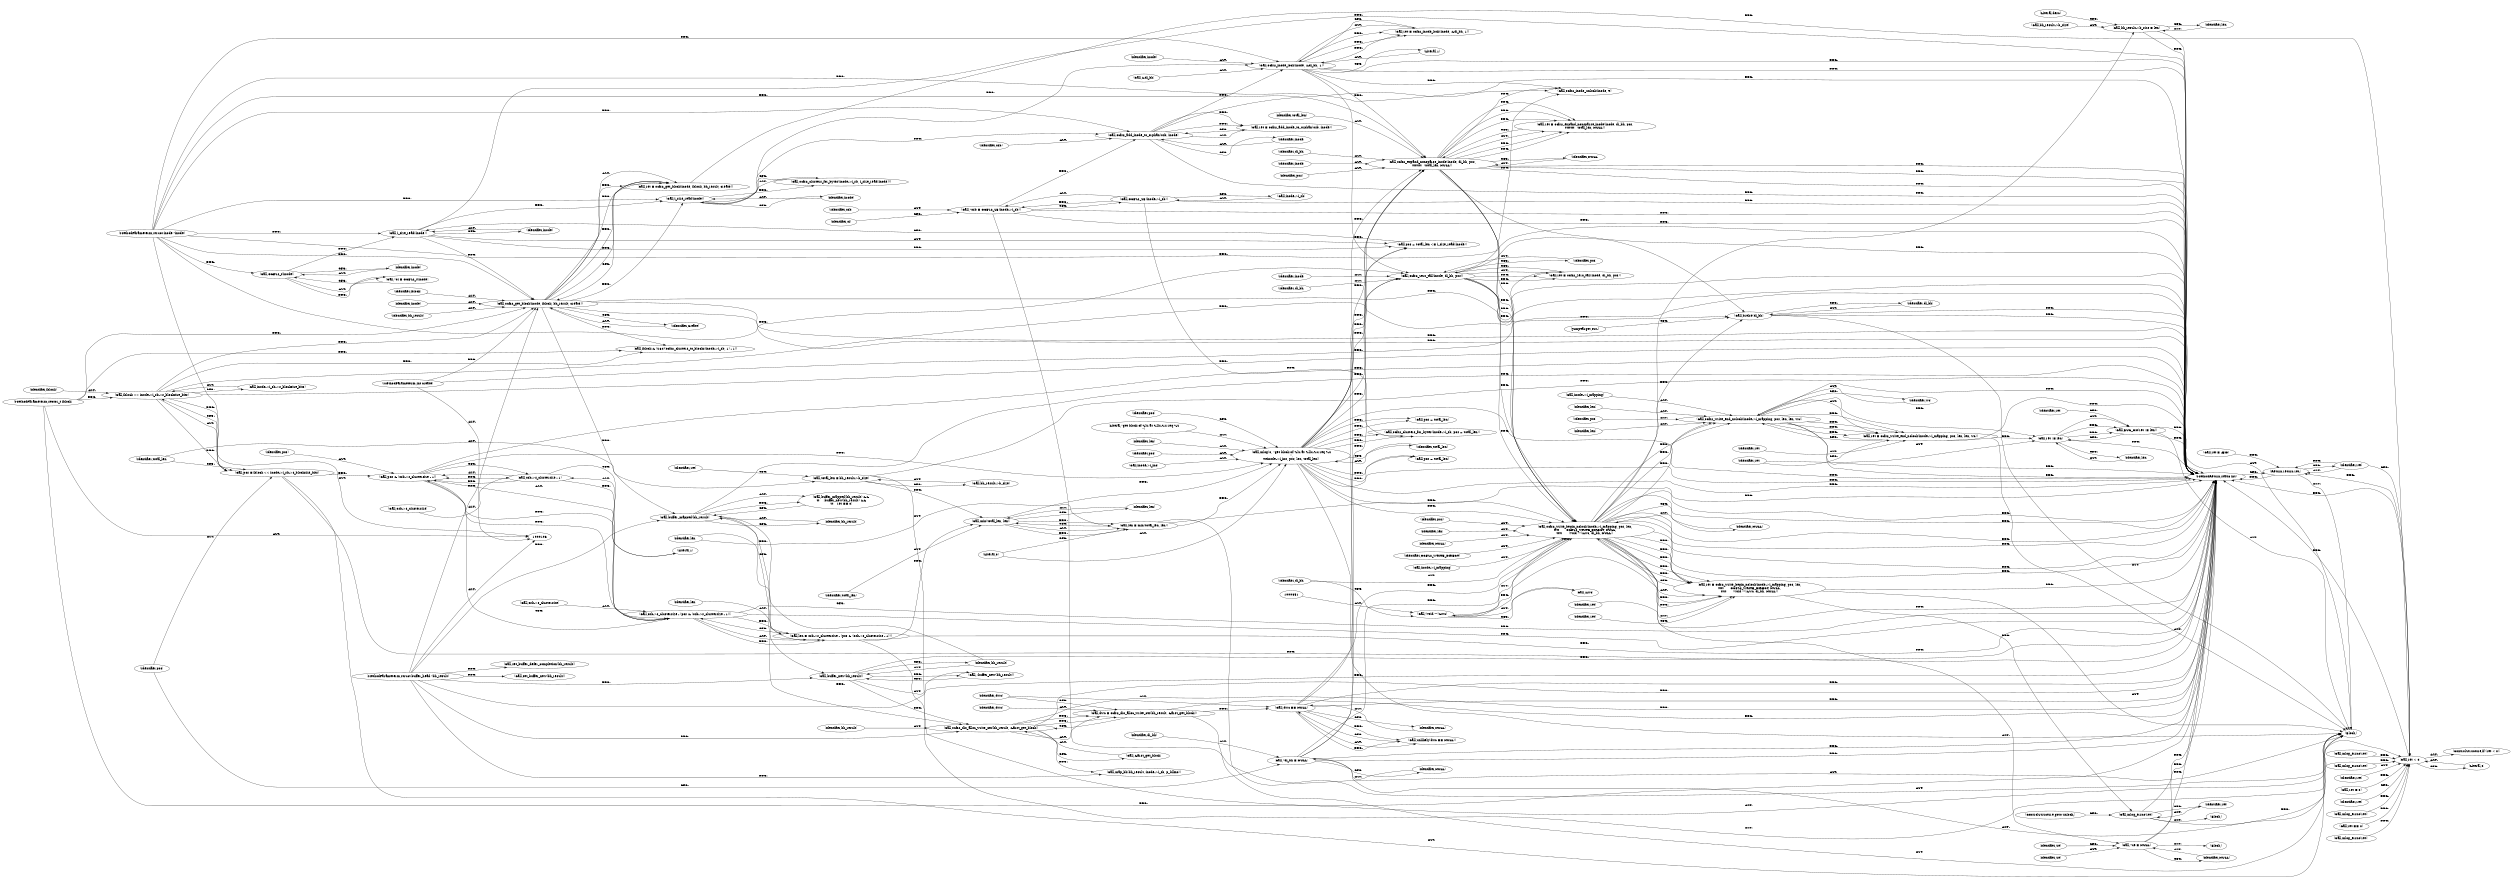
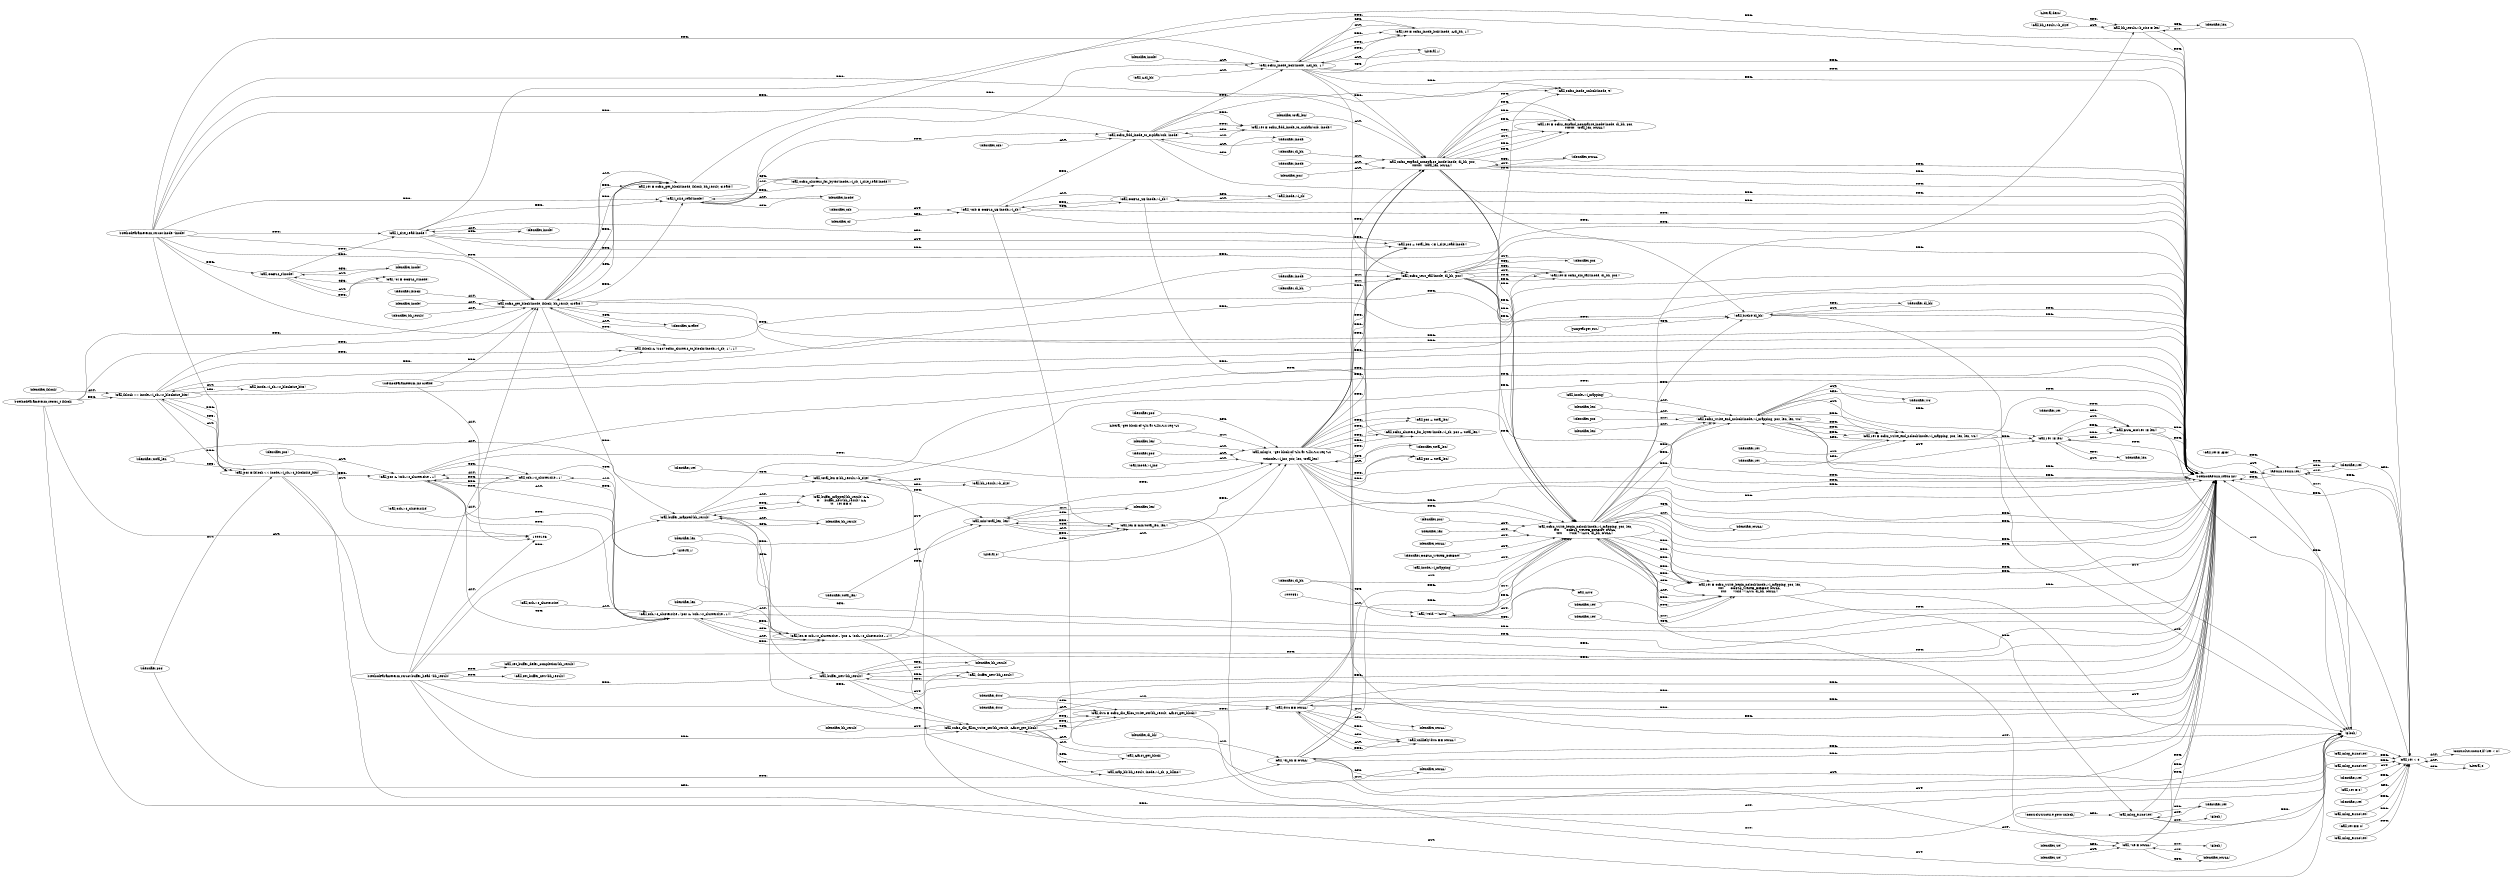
node "(Call,ret = ocfs2_zero_tail(inode, di_bh, pos))": label "(Call,ret = ocfs2_zero_tail(inode, di_bh, pos))" -> "(Call,ret = ocfs2_dio_tail(inode, di_bh, pos))"
